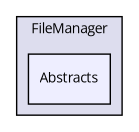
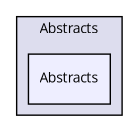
cluster "FileManager": label "FileManager" -> "Abstracts"
